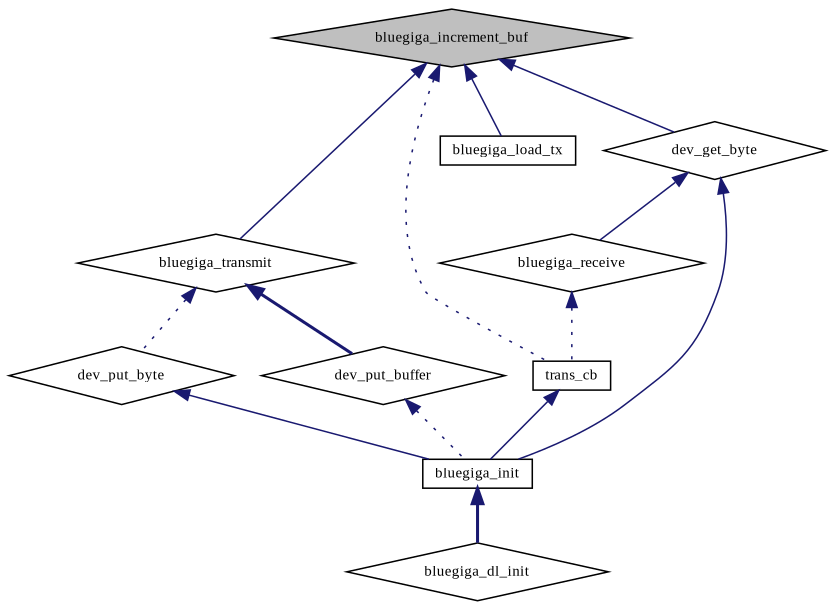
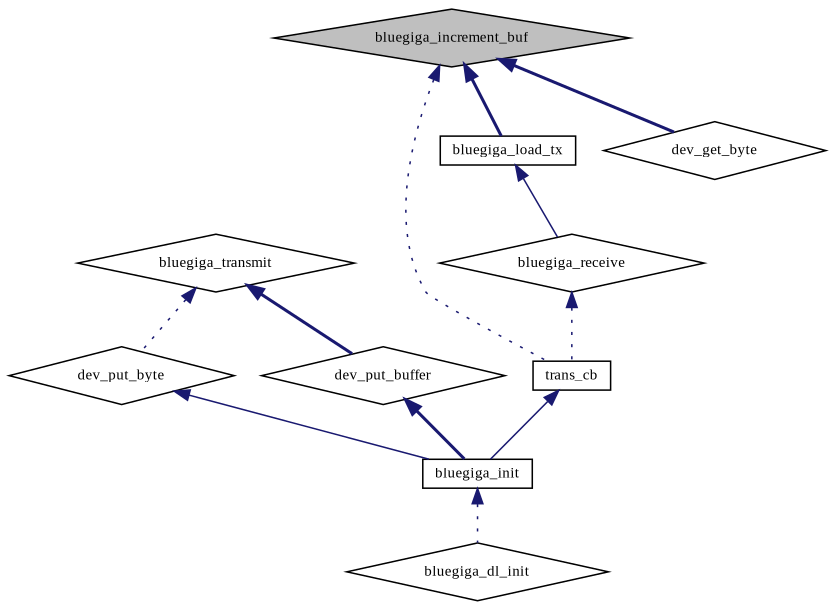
edge "dev_get_byte" -> "bluegiga_increment_buf": style solid -> bold
edge "bluegiga_load_tx" -> "bluegiga_increment_buf": style solid -> bold
edge "bluegiga_transmit" -> "bluegiga_increment_buf": removed
edge "bluegiga_receive" -> "dev_get_byte": now "bluegiga_receive" -> "bluegiga_load_tx"
edge "bluegiga_init" -> "dev_get_byte": removed
edge "bluegiga_init" -> "dev_put_buffer": style dotted -> bold
edge "bluegiga_dl_init" -> "bluegiga_init": style bold -> dotted
